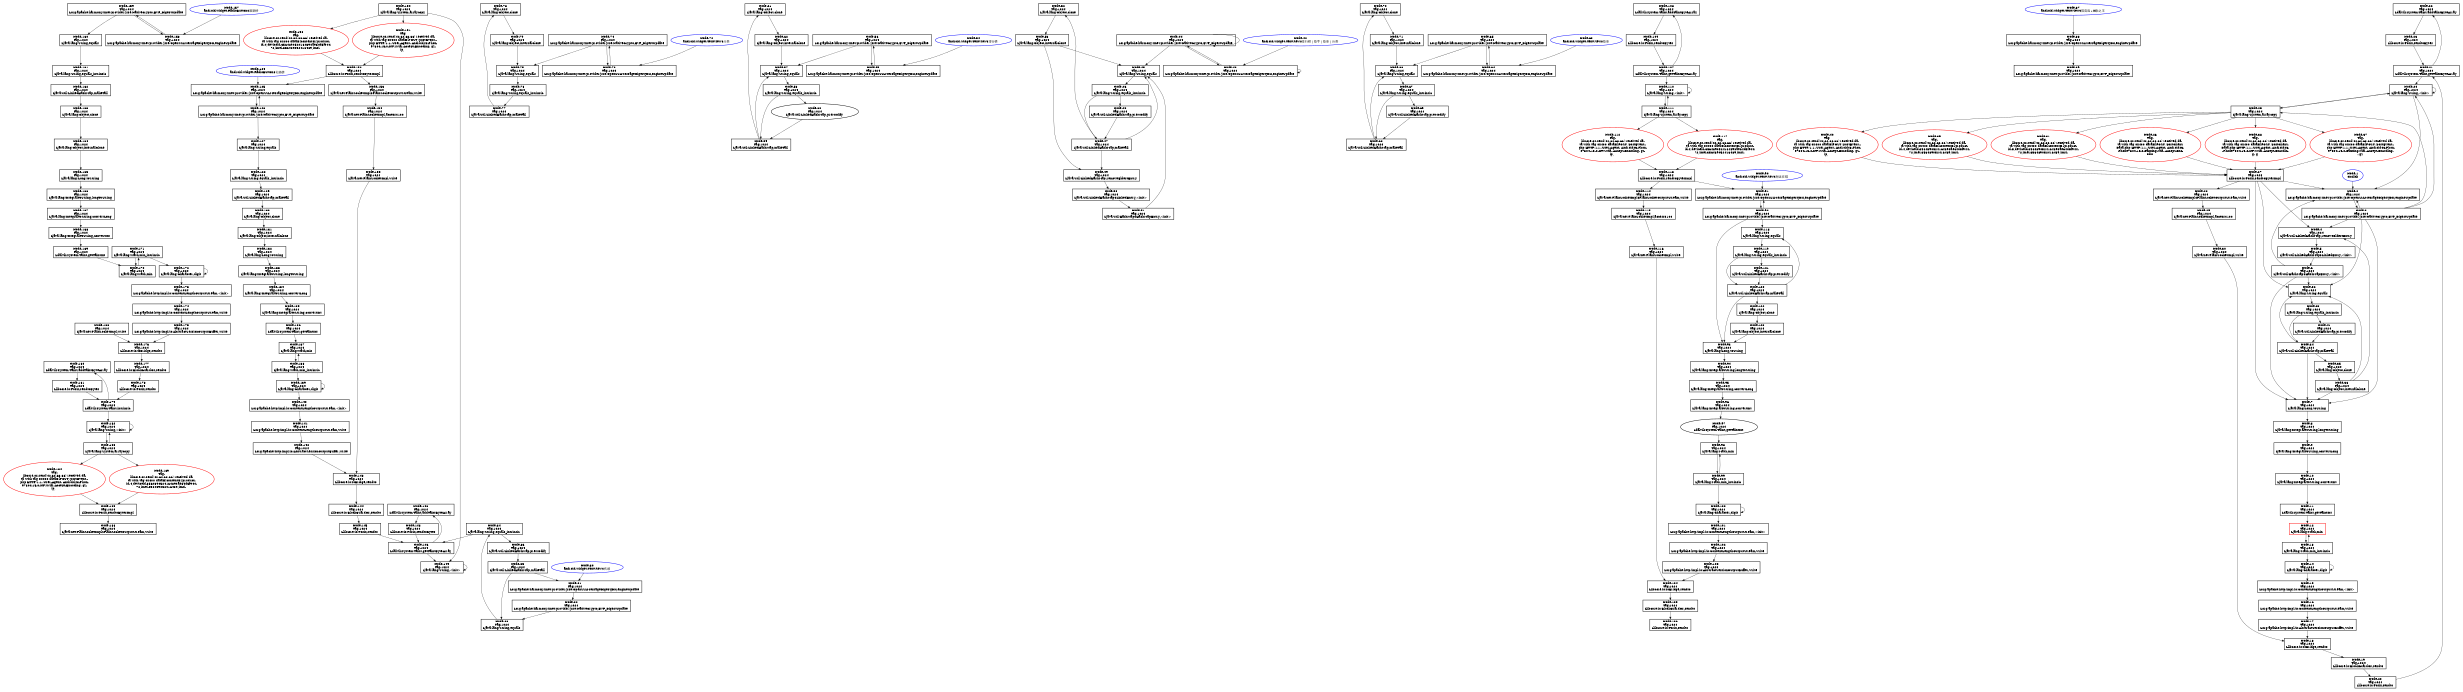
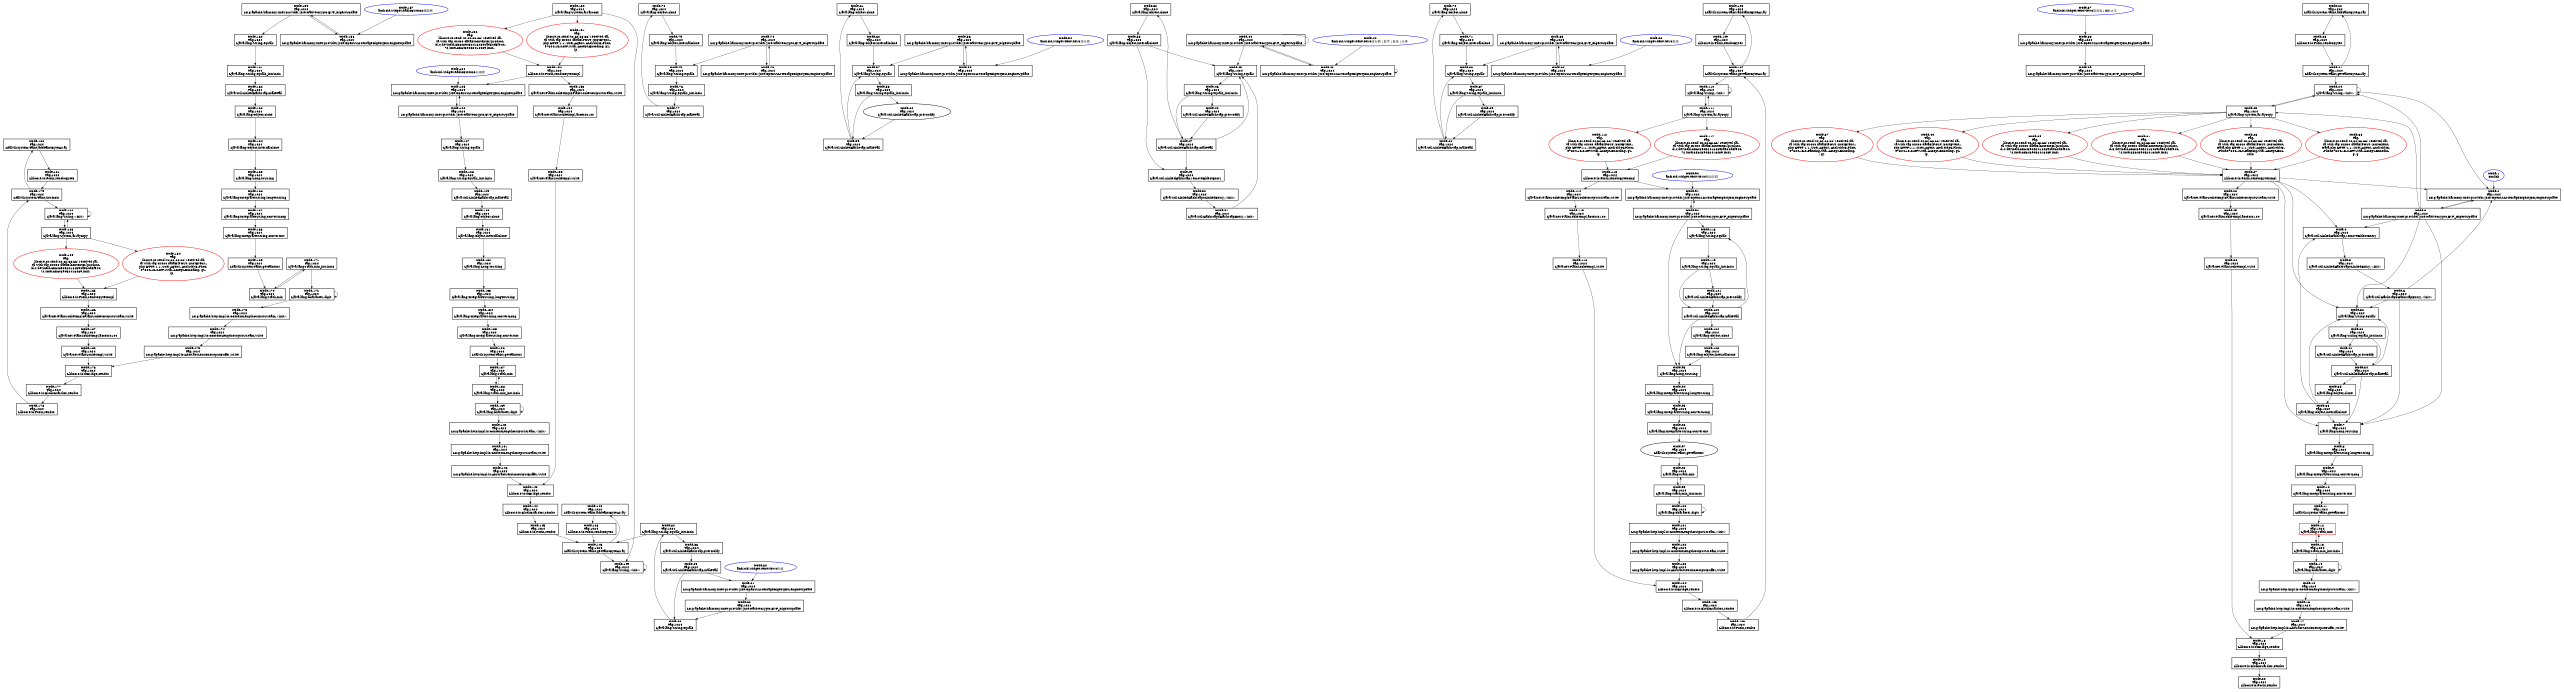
node "Node:72 android.widget.TextView$分类": removed
node "Node:187 Tag:1024 Ljava/net/PlainSocketImpl;access$100": added
edge "Node:106 Tag:1024 Llibcore/io/Posix;sendto" -> "Node:107 Tag:1024 Ldalvik/system/Taint;getTaintByteArray": added
edge "Node:20 Tag:1024 Llibcore/io/Posix;sendto" -> "Node:21 Tag:1024 Ldalvik/system/Taint;getTaintByteArray": removed
